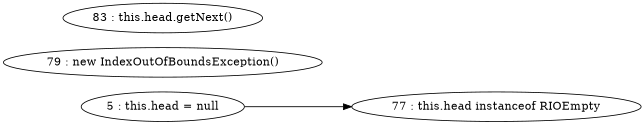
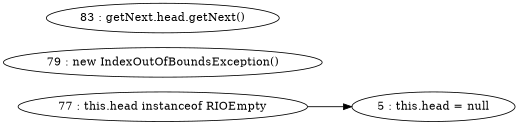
node "83 : this.head.getNext()": label "83 : this.head.getNext()" -> "83 : getNext.head.getNext()"
edge "5 : this.head = null" -> "77 : this.head instanceof RIOEmpty": reversed
